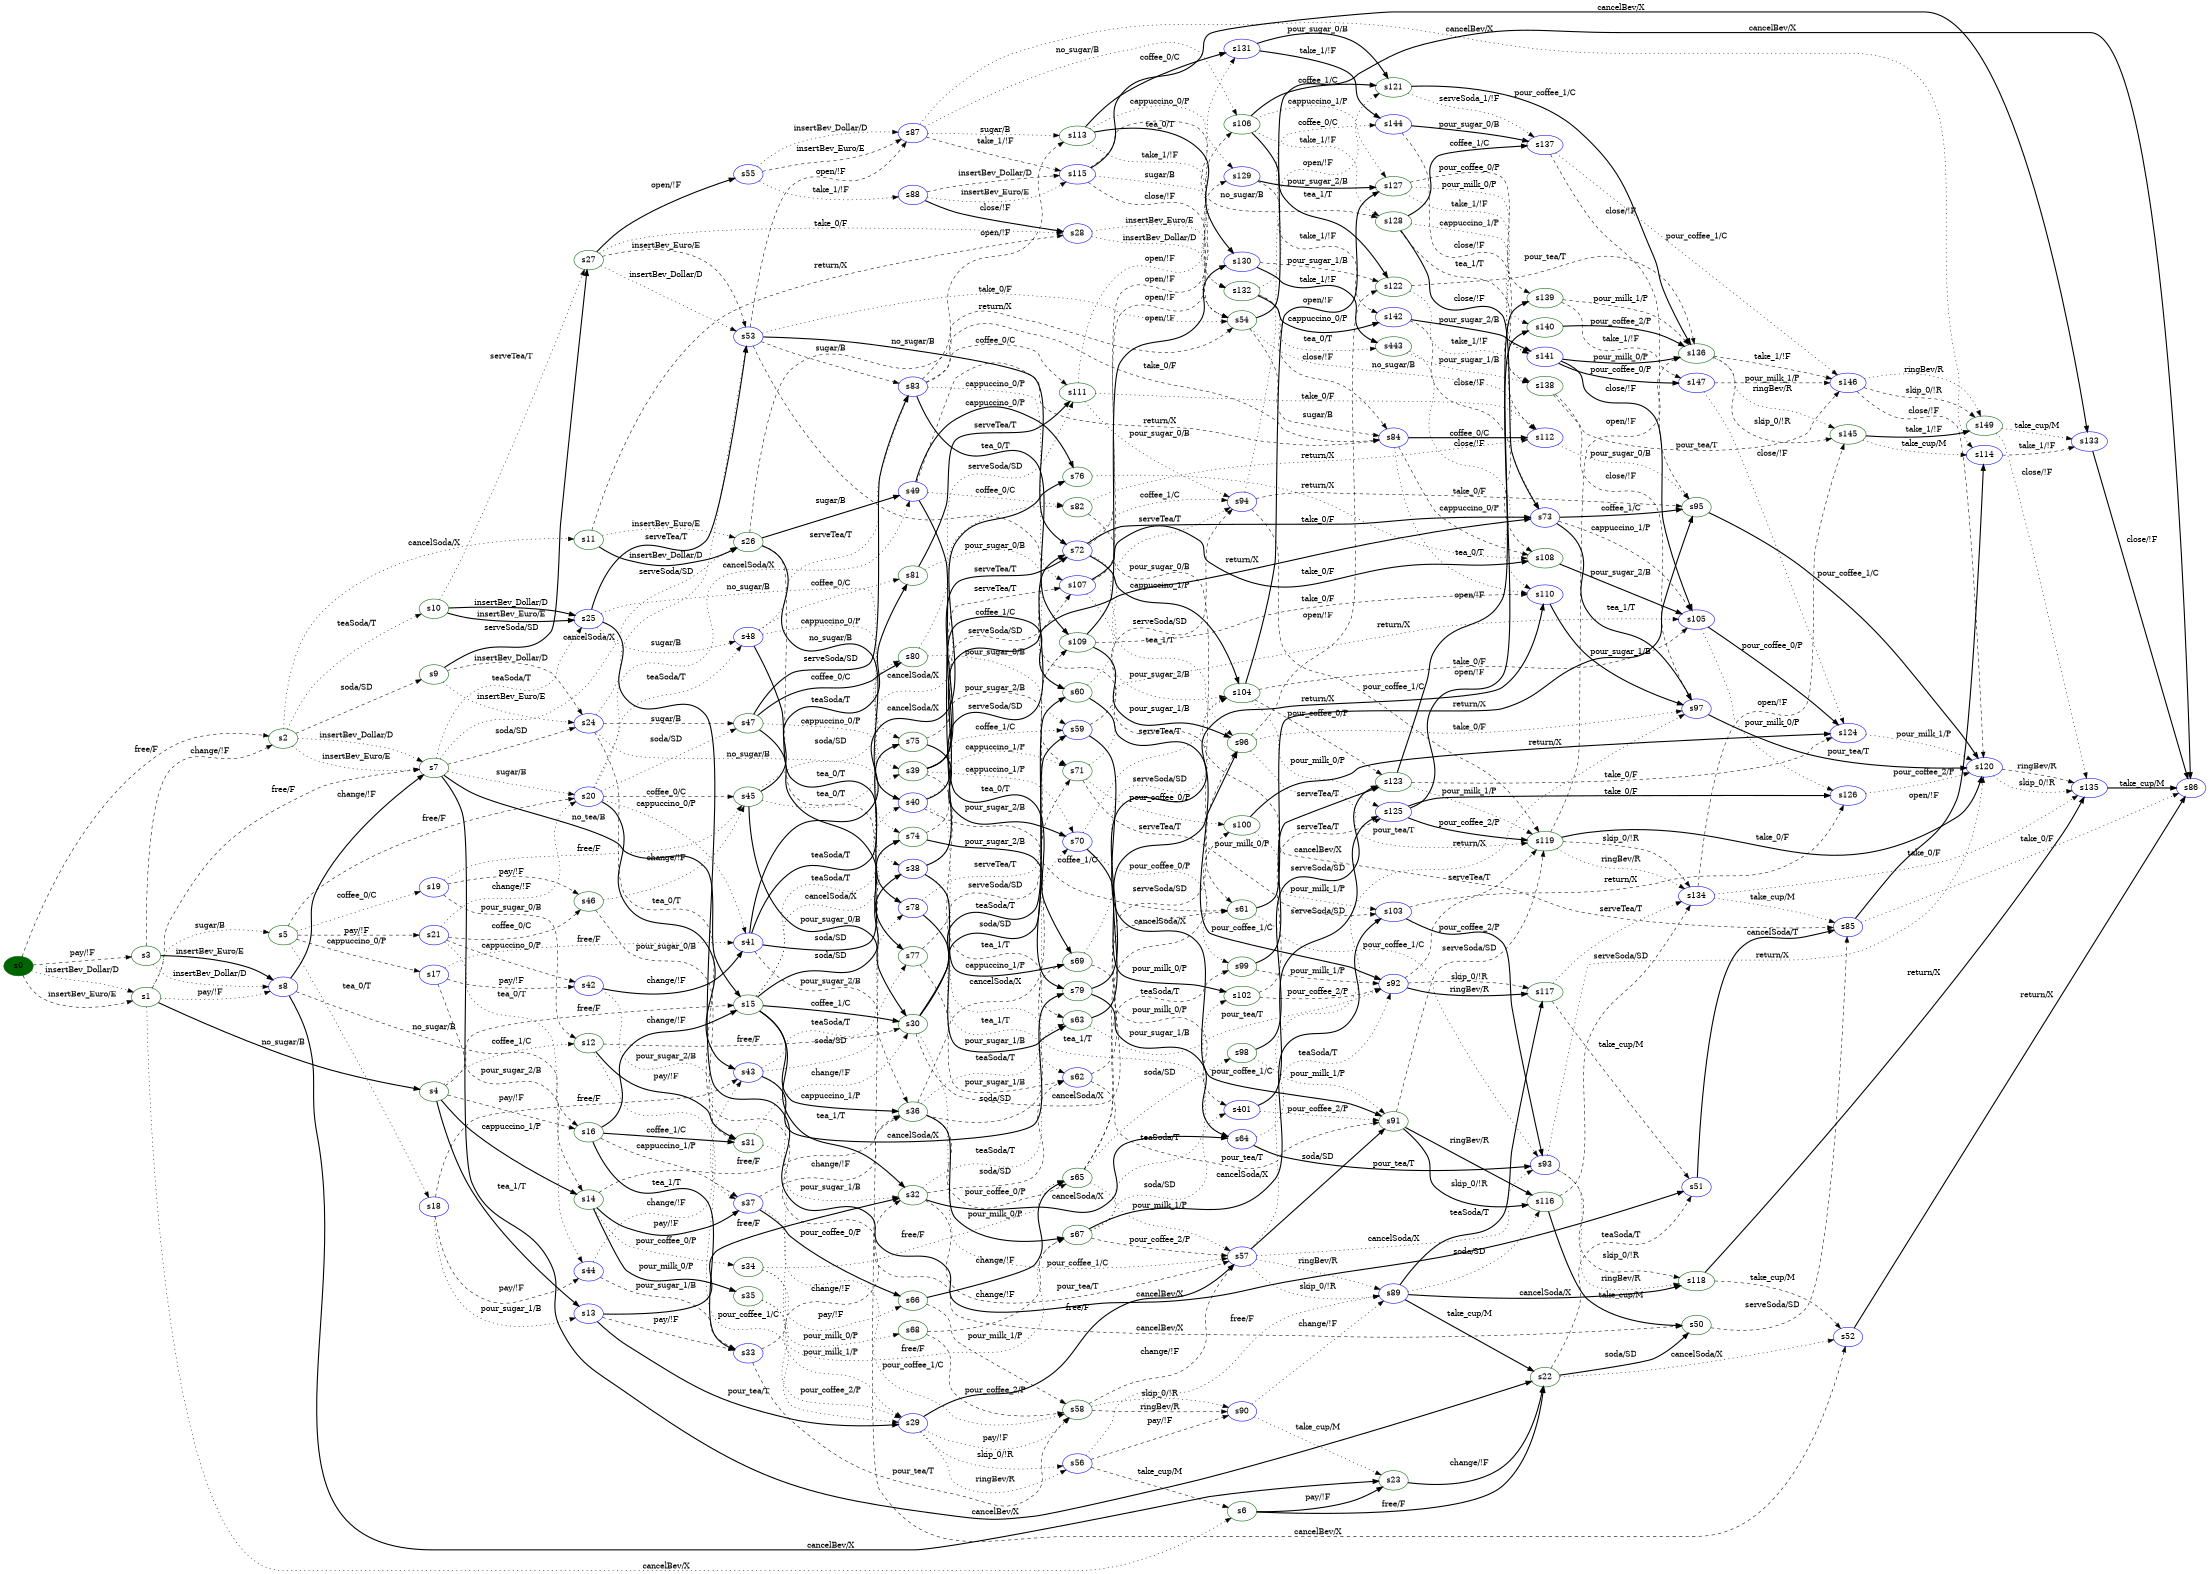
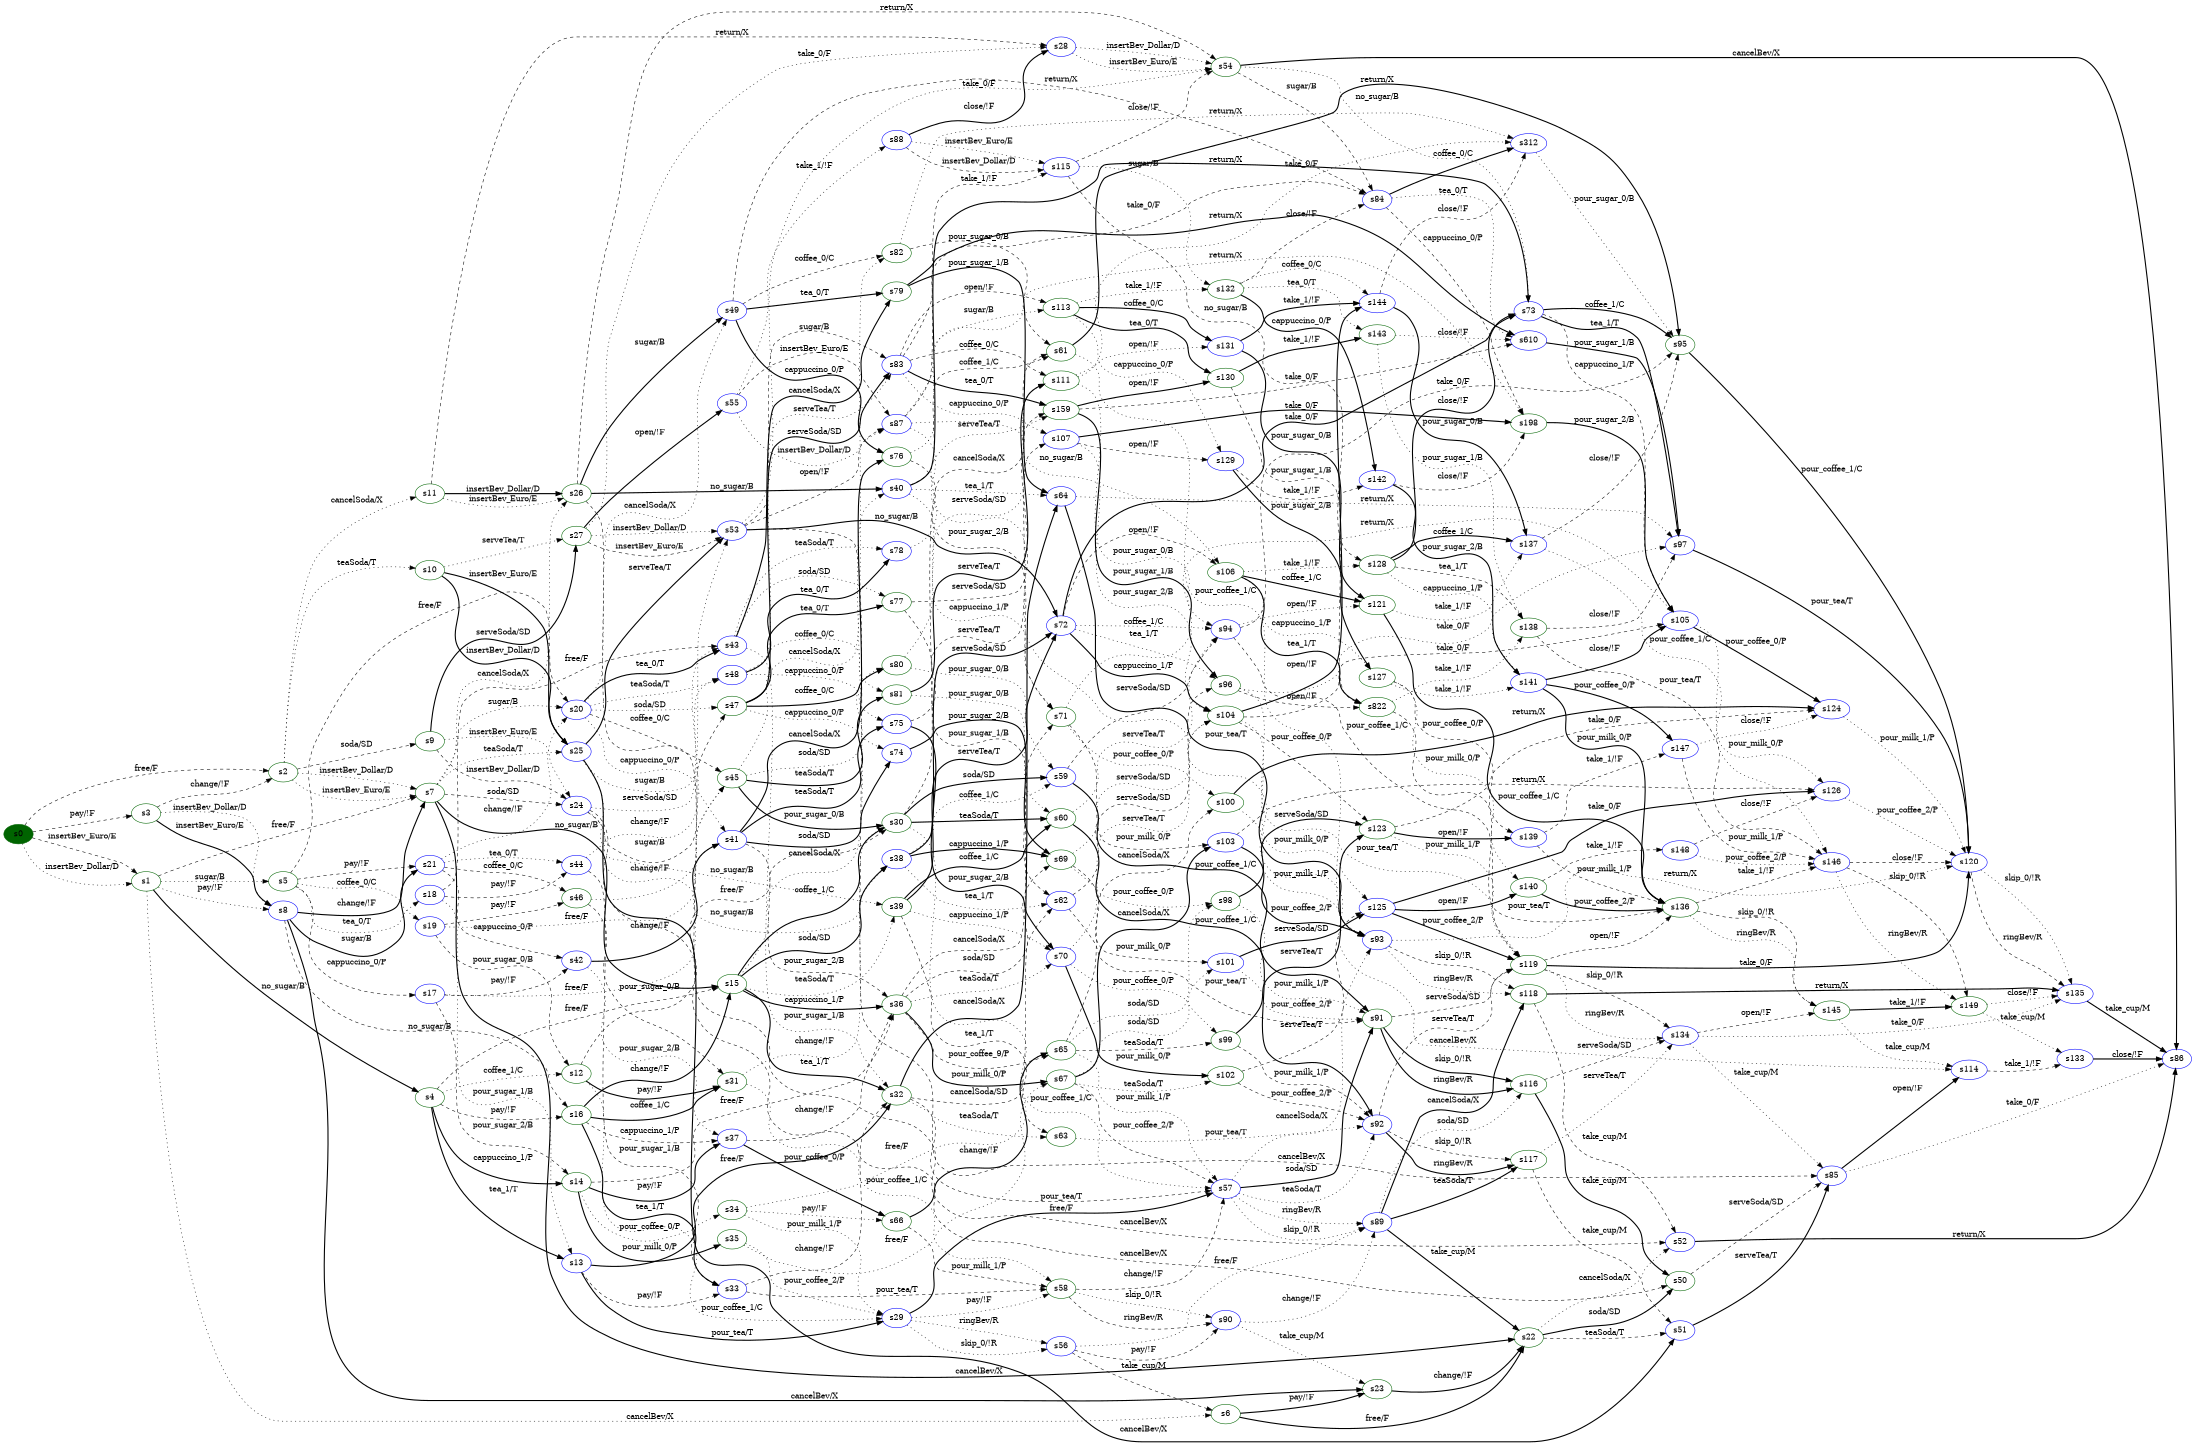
edge "s115" -> "s133": removed, label "cancelBev/X"
edge "s121" -> "s137": label " serveSoda_1/!F " -> " take_1/!F "
node "s130": color blue -> darkgreen
node "s122": label "s122" -> "s822"
node "s139": color darkgreen -> blue
node "s443": label "s443" -> "s143"
edge "s104" -> "s127": now "s104" -> "s144"
node "s112": label "s112" -> "s312"
edge "s49" -> "s82": style dotted -> dashed
node "s108": label "s108" -> "s198"
node "s110": label "s110" -> "s610"
edge "s74" -> "s107": removed, label "serveSoda/SD"
node "s109": label "s109" -> "s159"
edge "s39" -> "s71": now "s76" -> "s71"
node "s75": color darkgreen -> blue
edge "s7" -> "s15": label " no_tea/B " -> " no_sugar/B "
node "s74": color darkgreen -> blue
node "s148": added
edge "s63" -> "s96": removed, label "serveTea/T"
edge "s100" -> "s103": now "s100" -> "s93"
edge "s69" -> "s98": added, label "pour_coffee_0/P"
edge "s51" -> "s85": label " cancelSoda/T " -> " serveTea/T "
edge "s8" -> "s21": added, label "sugar/B"
edge "s78" -> "s63": removed, label "pour_sugar_1/B"
node "s401": label "s401" -> "s101"
edge "s32" -> "s62": label " soda/SD " -> " cancelSoda/SD "
edge "s36" -> "s65": label " pour_coffee_0/P " -> " pour_coffee_9/P "
node "s68": removed
